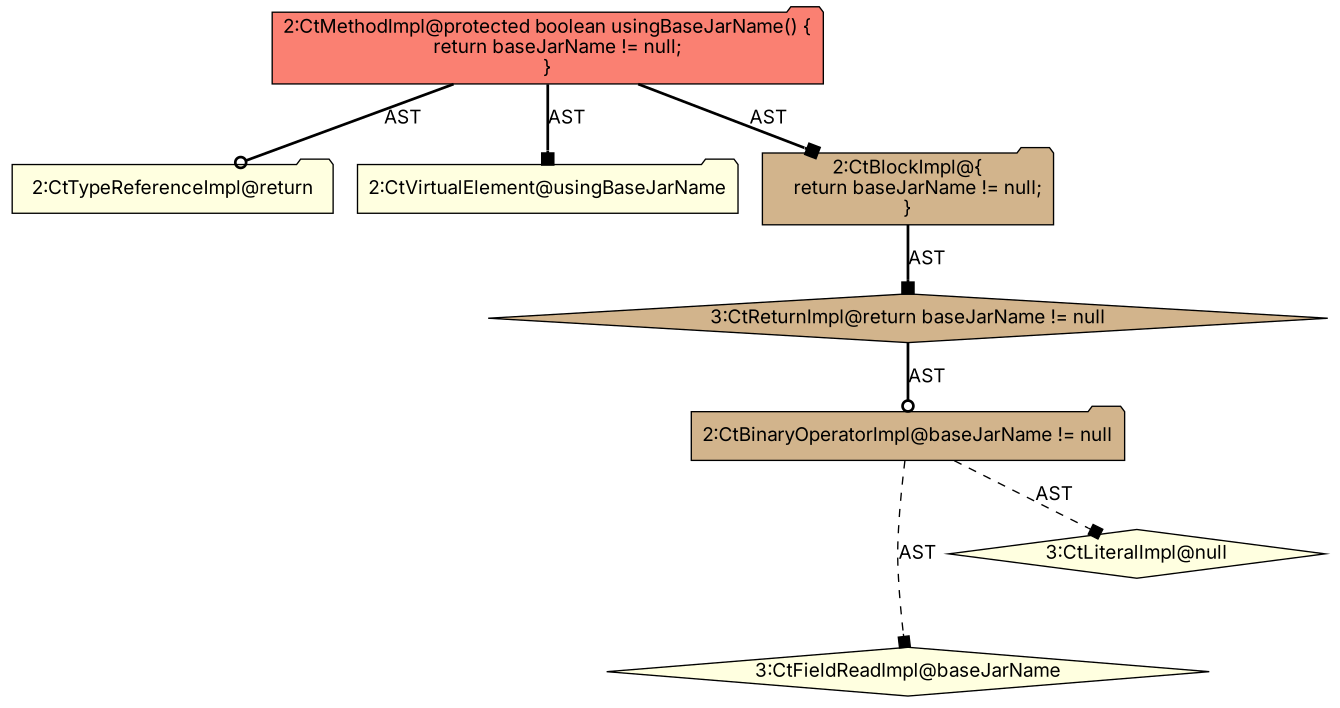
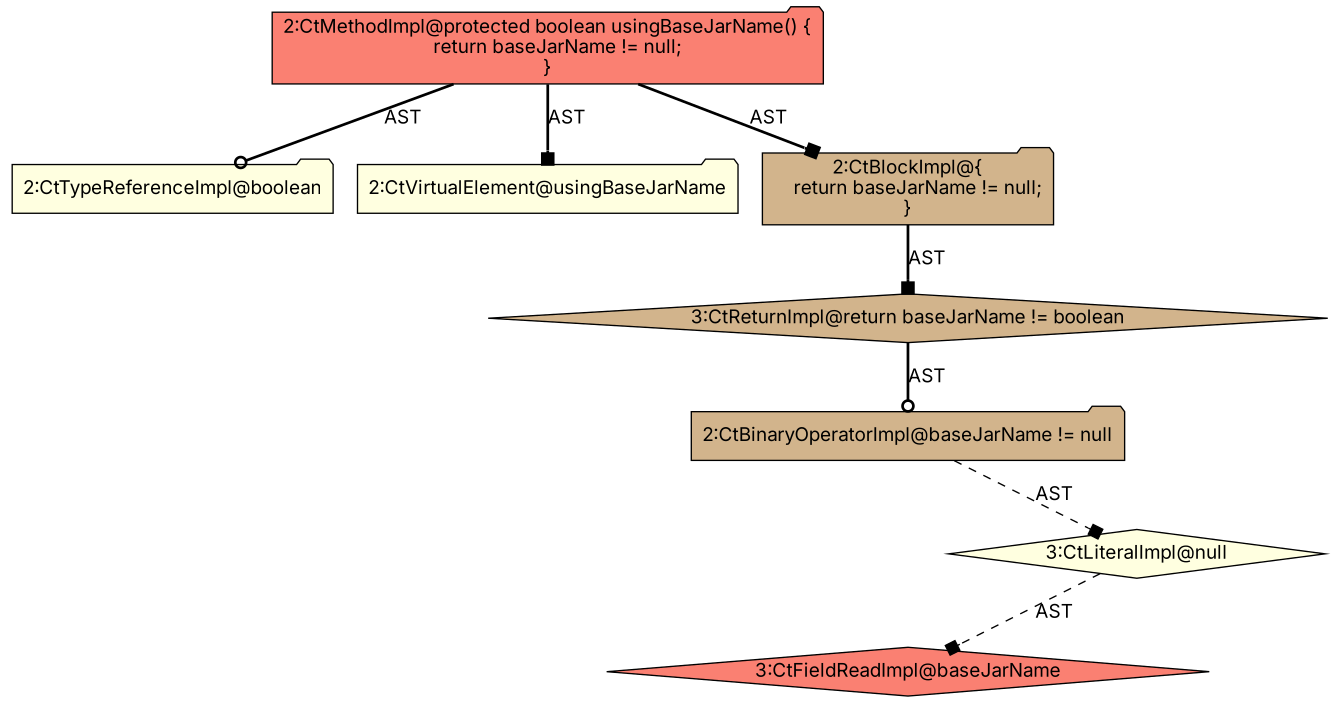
node "2:CtTypeReferenceImpl@return": label "2:CtTypeReferenceImpl@return" -> "2:CtTypeReferenceImpl@boolean"
node "3:CtReturnImpl@return baseJarName != null": label "3:CtReturnImpl@return baseJarName != null" -> "3:CtReturnImpl@return baseJarName != boolean"
edge "2:CtBinaryOperatorImpl@baseJarName != null" -> "3:CtFieldReadImpl@baseJarName": now "3:CtLiteralImpl@null" -> "3:CtFieldReadImpl@baseJarName"
node "3:CtFieldReadImpl@baseJarName": fillcolor lightyellow -> salmon
